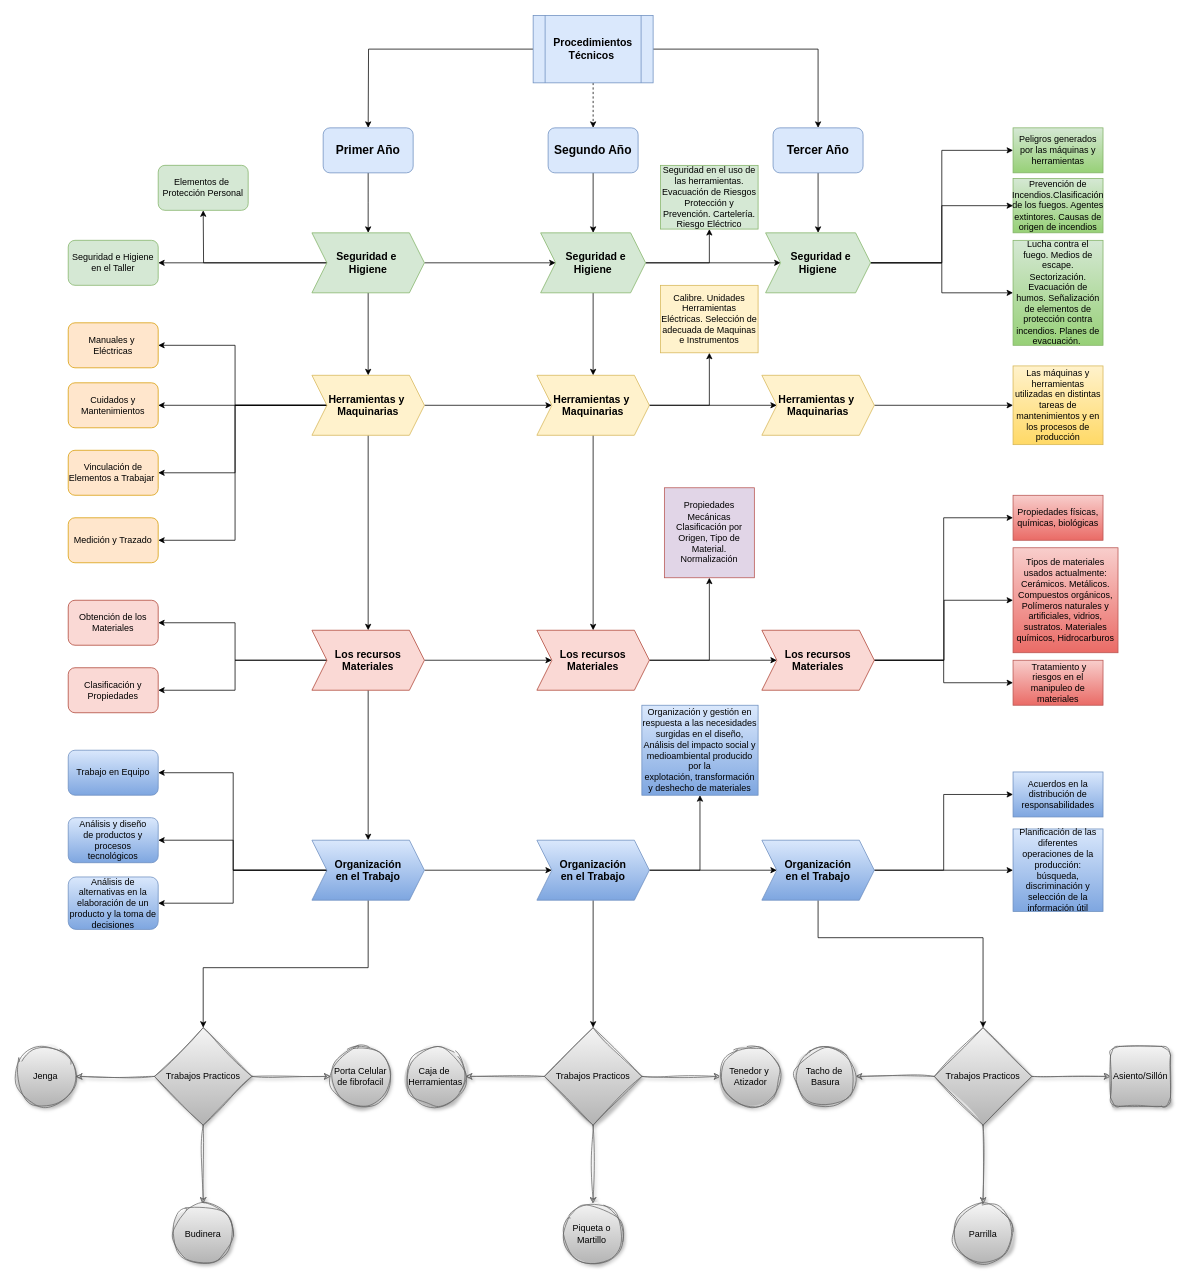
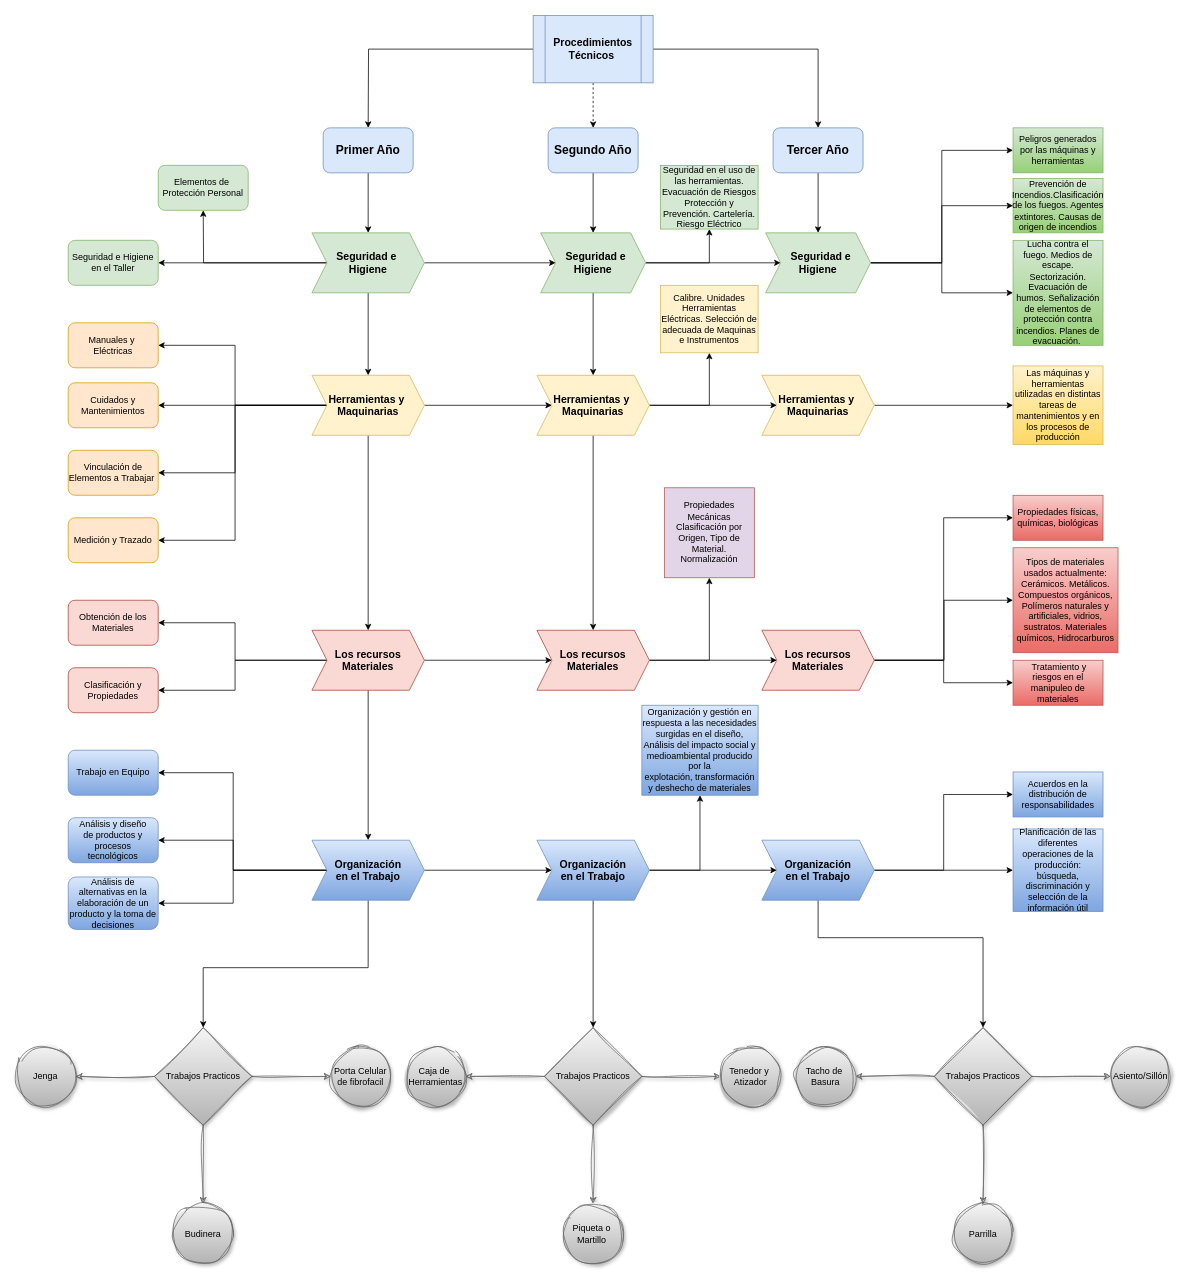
node "Asiento/Sillón": shape rounded rectangle -> ellipse
